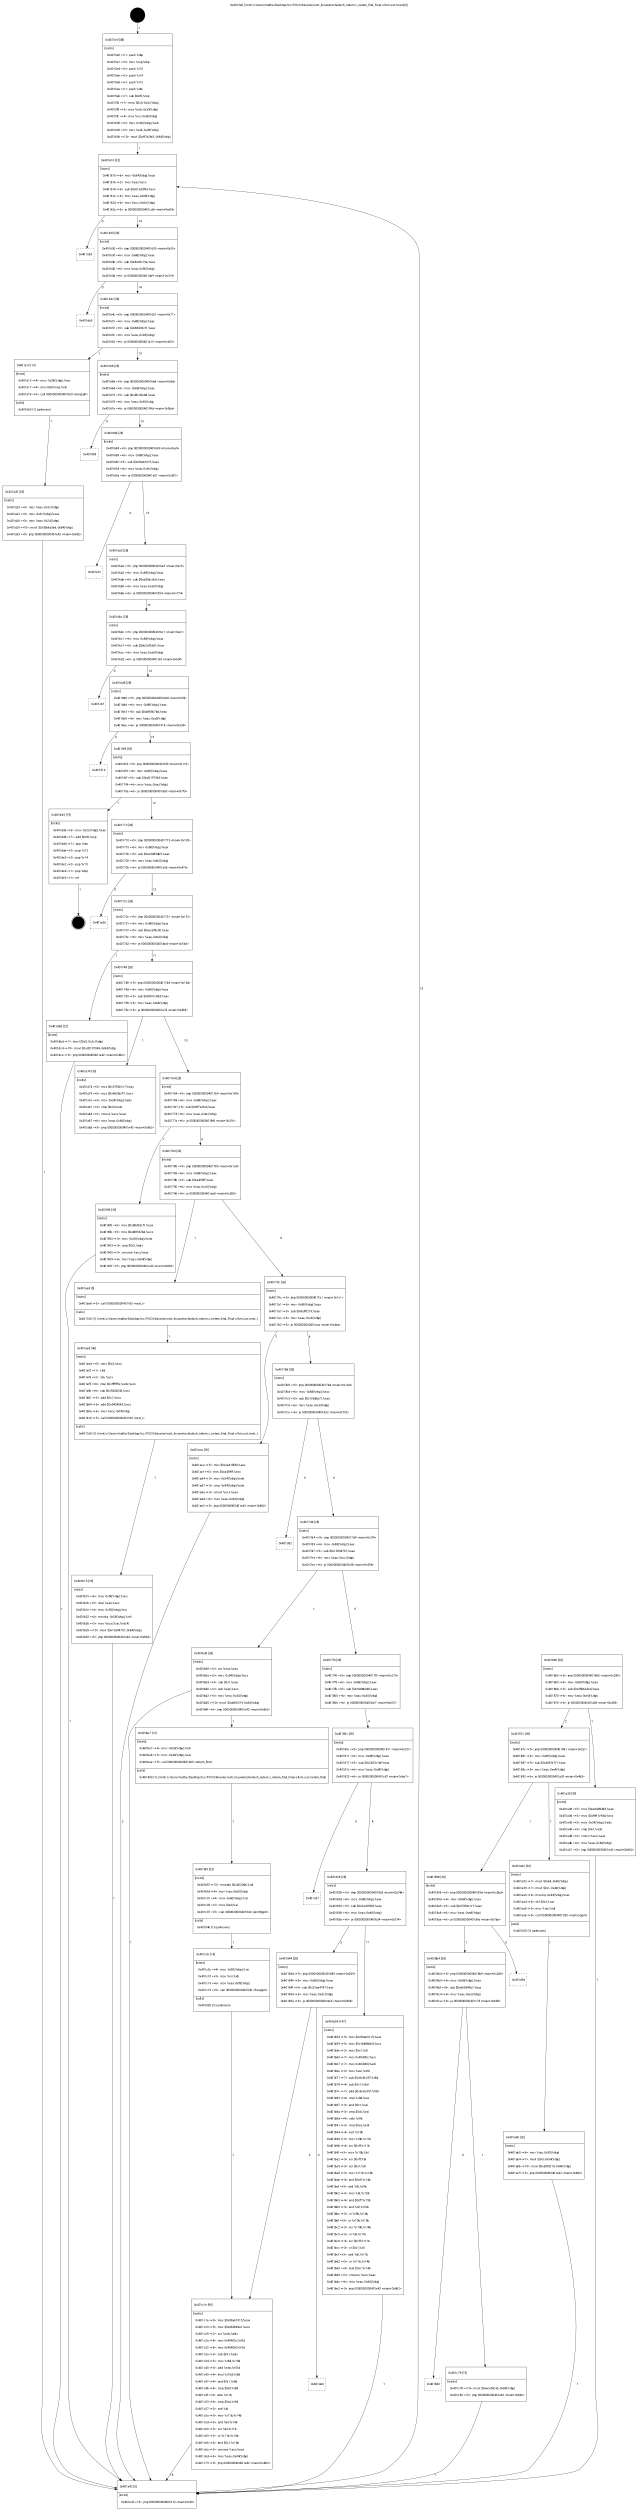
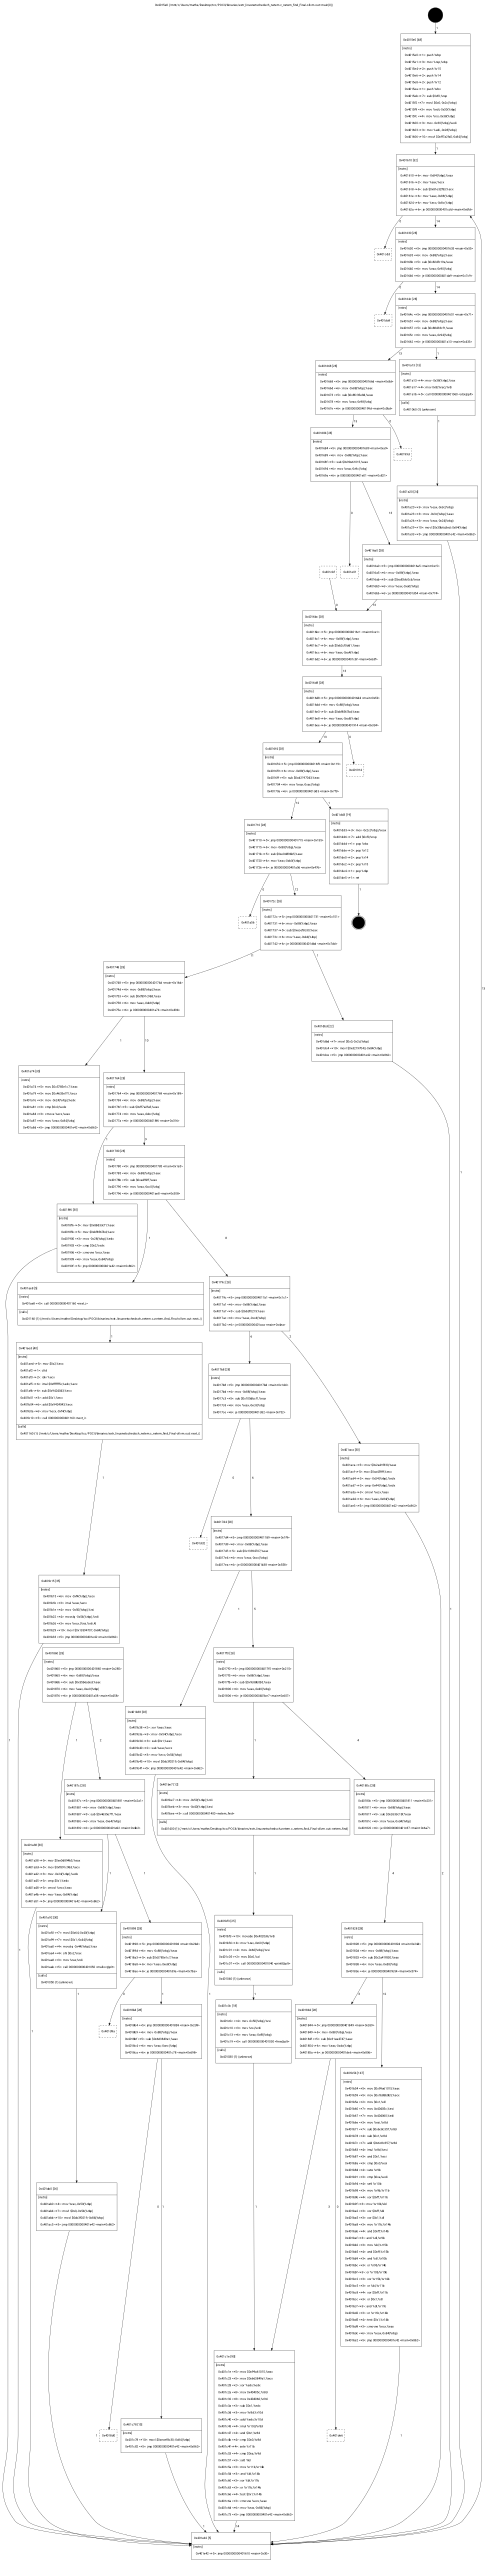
edge "0x4016bc [28]" -> "0x401cbf": reversed
edge "0x401b38 [28]" -> "0x401be7 [12]": now "0x4017f0 [28]" -> "0x401be7 [12]"
node "0x401c87": removed
